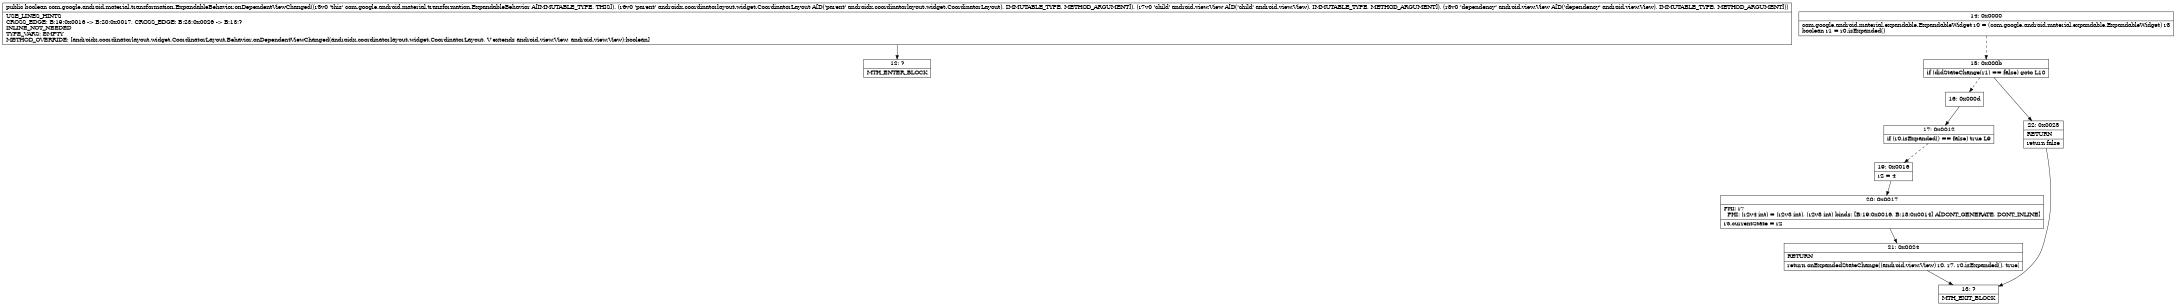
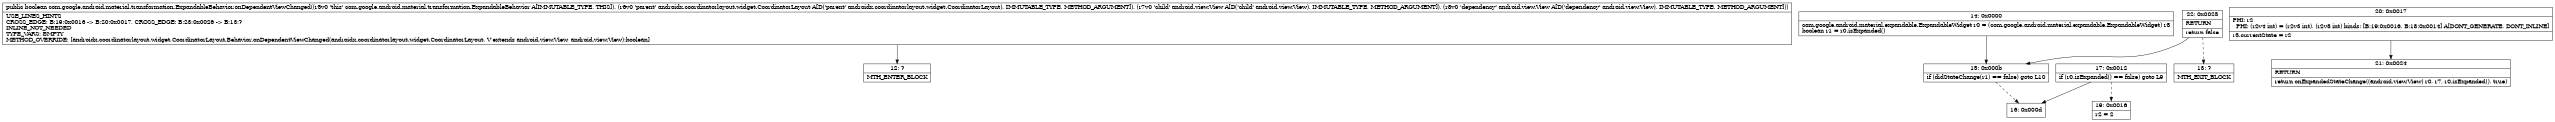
edge "14: 0x0000" -> "15: 0x000b": style dashed -> solid
edge "15: 0x000b" -> "22: 0x0025": reversed
edge "16: 0x000d" -> "17: 0x0012": reversed
node "17: 0x0012": text "if (r0.isExpanded() == false) true L9" -> "if (r0.isExpanded() == false) goto L9"
node "19: 0x0016": text "r2 = 4" -> "r2 = 2"
edge "19: 0x0016" -> "20: 0x0017": removed
node "20: 0x0017": text "PHI: r7" -> "PHI: r2"
edge "22: 0x0025" -> "13: ?": style solid -> dashed
edge "21: 0x0024" -> "13: ?": removed
